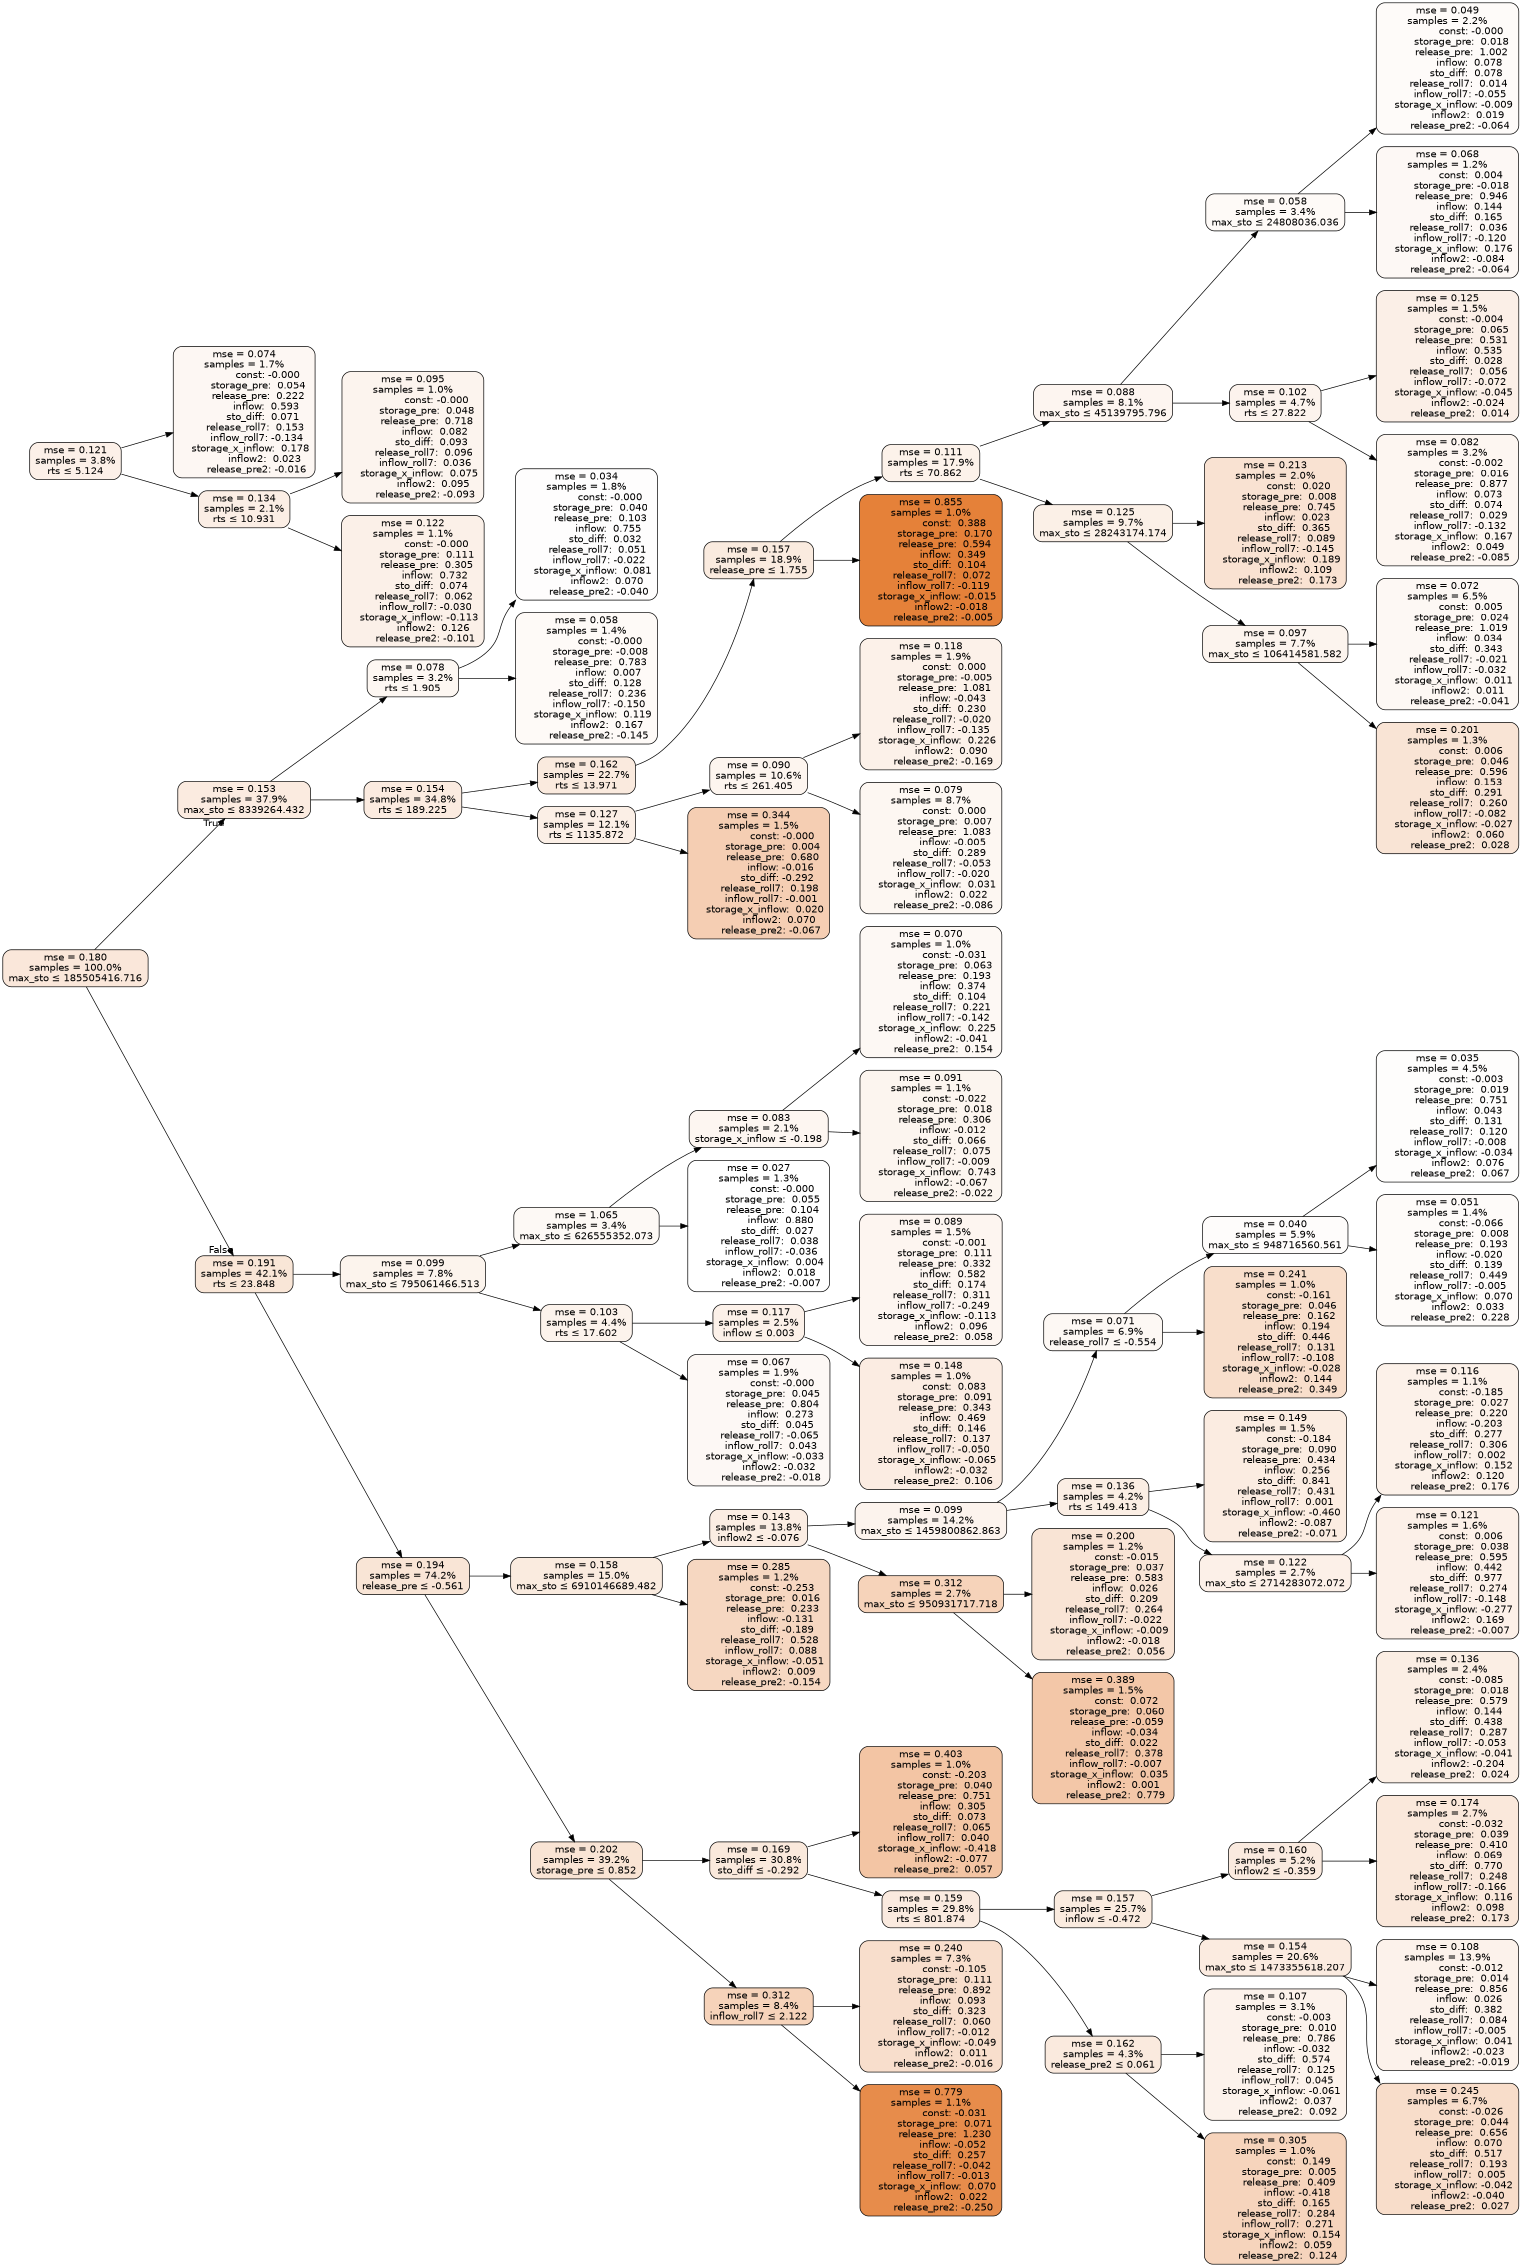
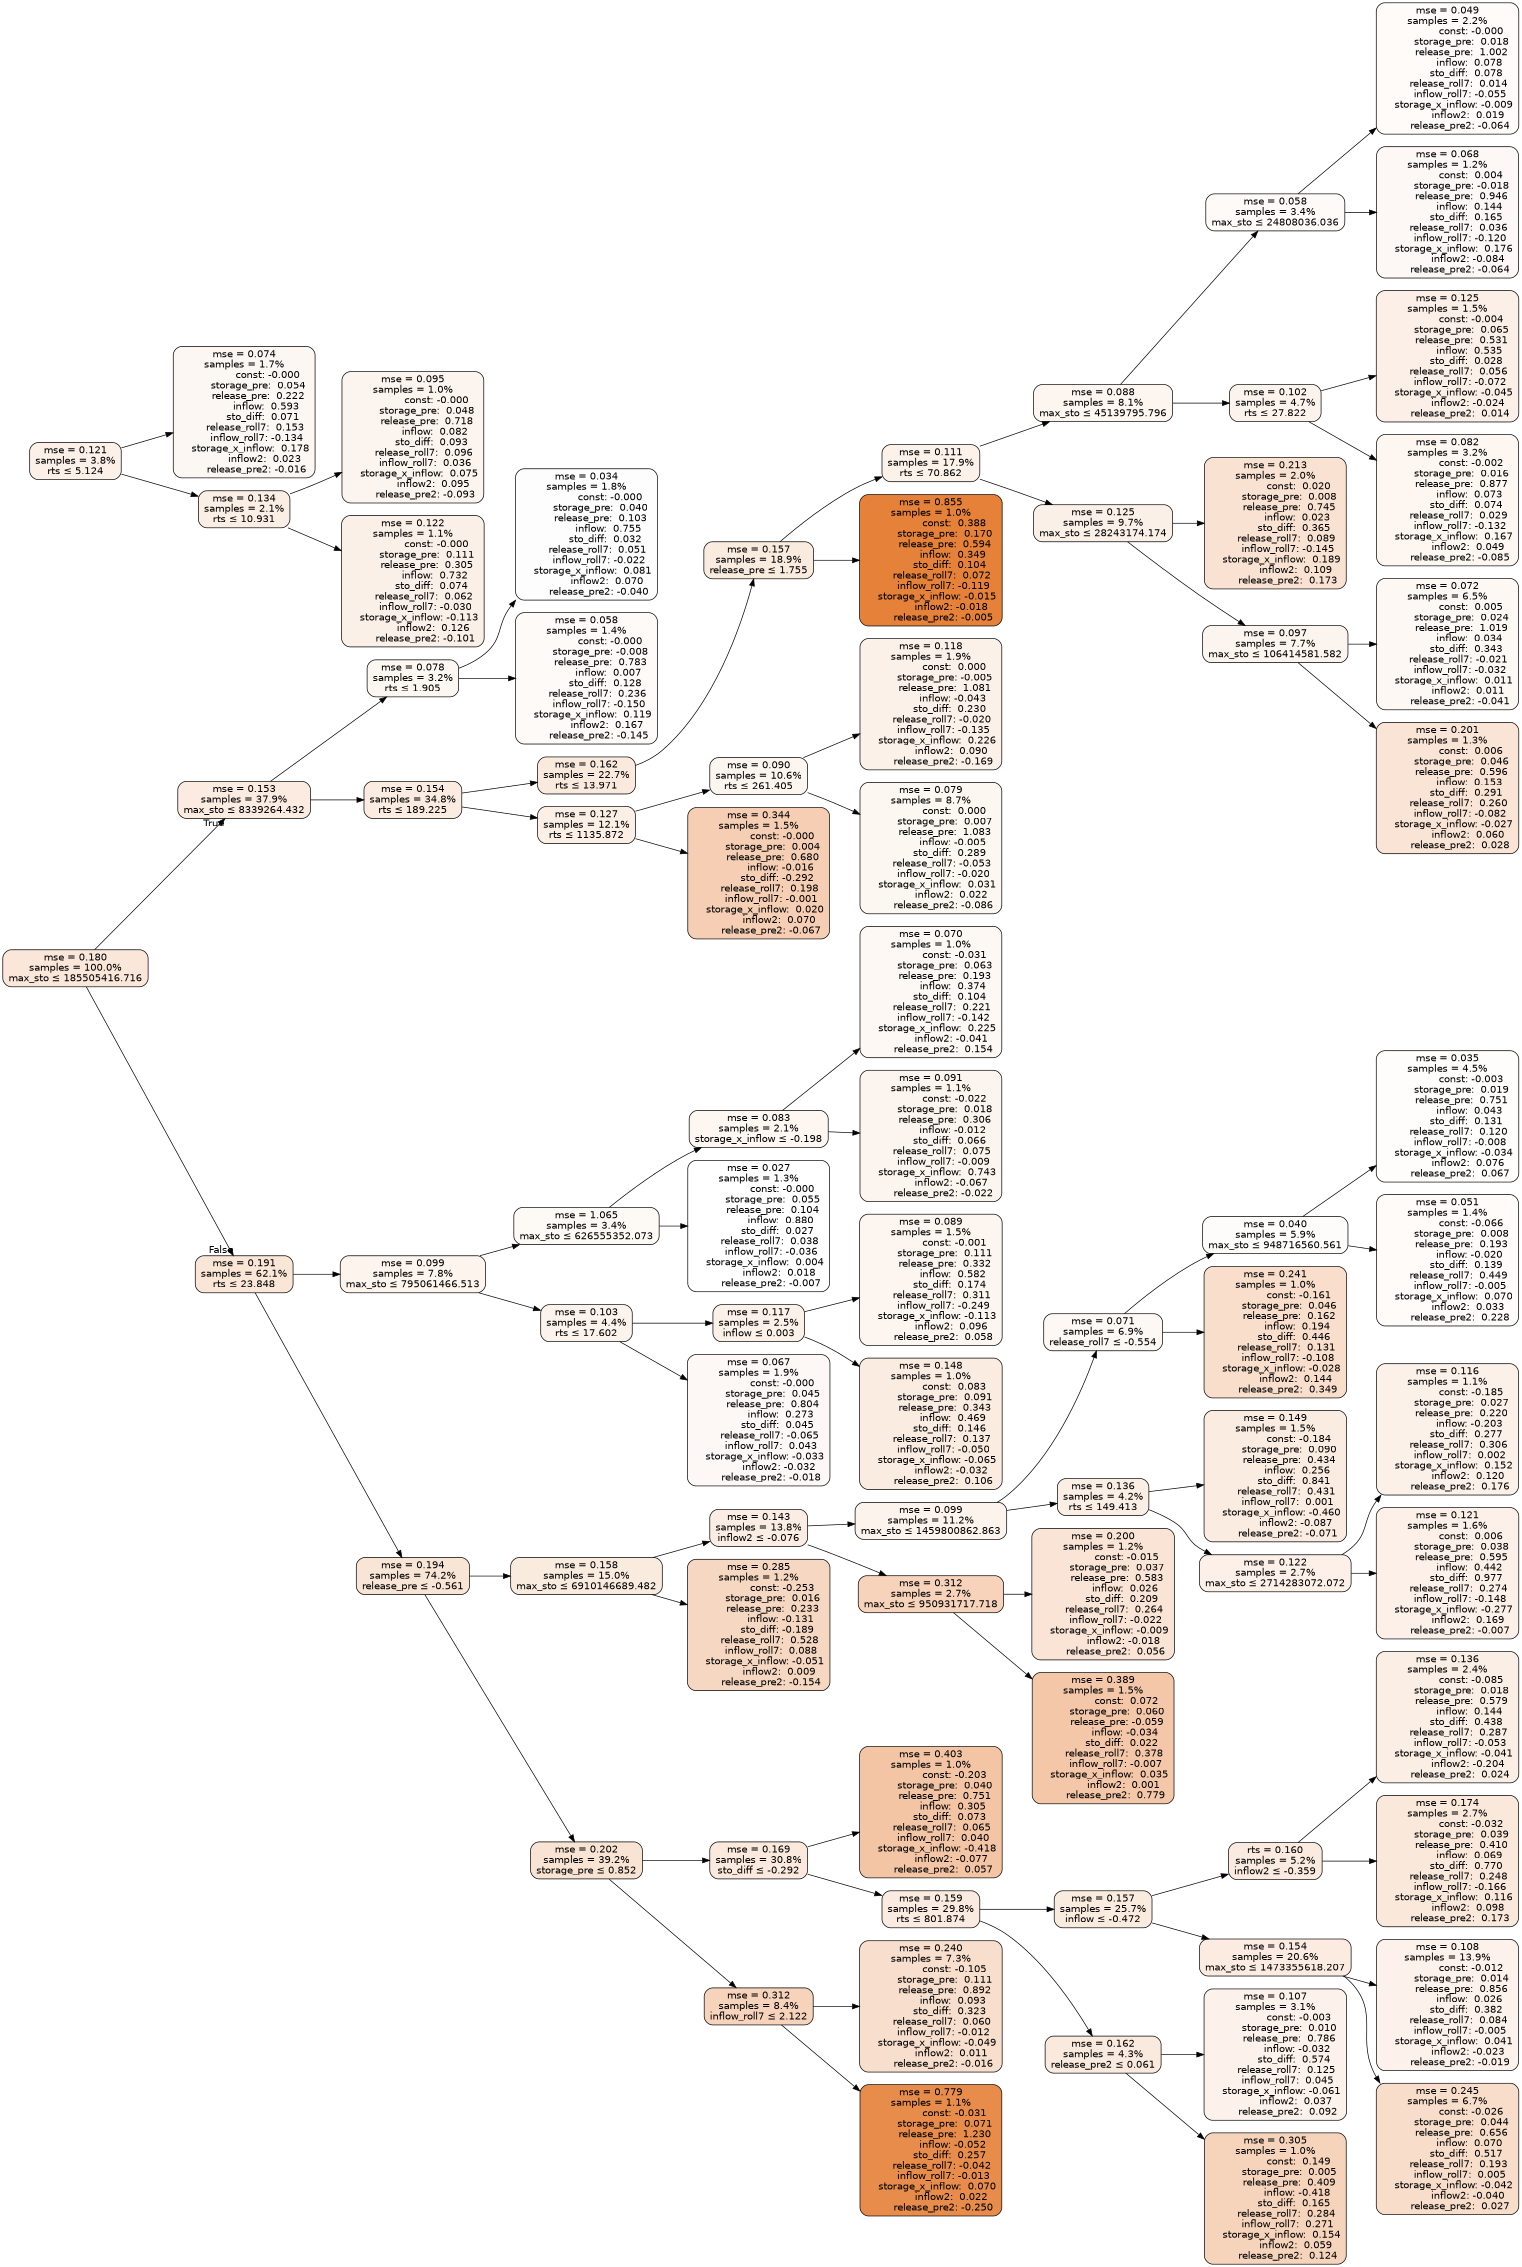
node "mse = 0.191 samples = 42.1% rts ≤ 23.848": label "mse = 0.191 samples = 42.1% rts ≤ 23.848" -> "mse = 0.191 samples = 62.1% rts ≤ 23.848"
node "mse = 0.099 samples = 14.2% max_sto ≤ 1459800862.863": label "mse = 0.099 samples = 14.2% max_sto ≤ 1459800862.863" -> "mse = 0.099 samples = 11.2% max_sto ≤ 1459800862.863"
node "mse = 0.160 samples = 5.2% inflow2 ≤ -0.359": label "mse = 0.160 samples = 5.2% inflow2 ≤ -0.359" -> "rts = 0.160 samples = 5.2% inflow2 ≤ -0.359"
